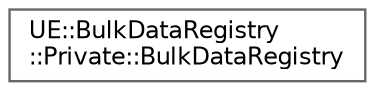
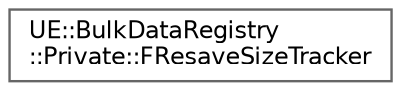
node "UE::BulkDataRegistry ::Private::BulkDataRegistry": label "UE::BulkDataRegistry ::Private::BulkDataRegistry" -> "UE::BulkDataRegistry ::Private::FResaveSizeTracker"
